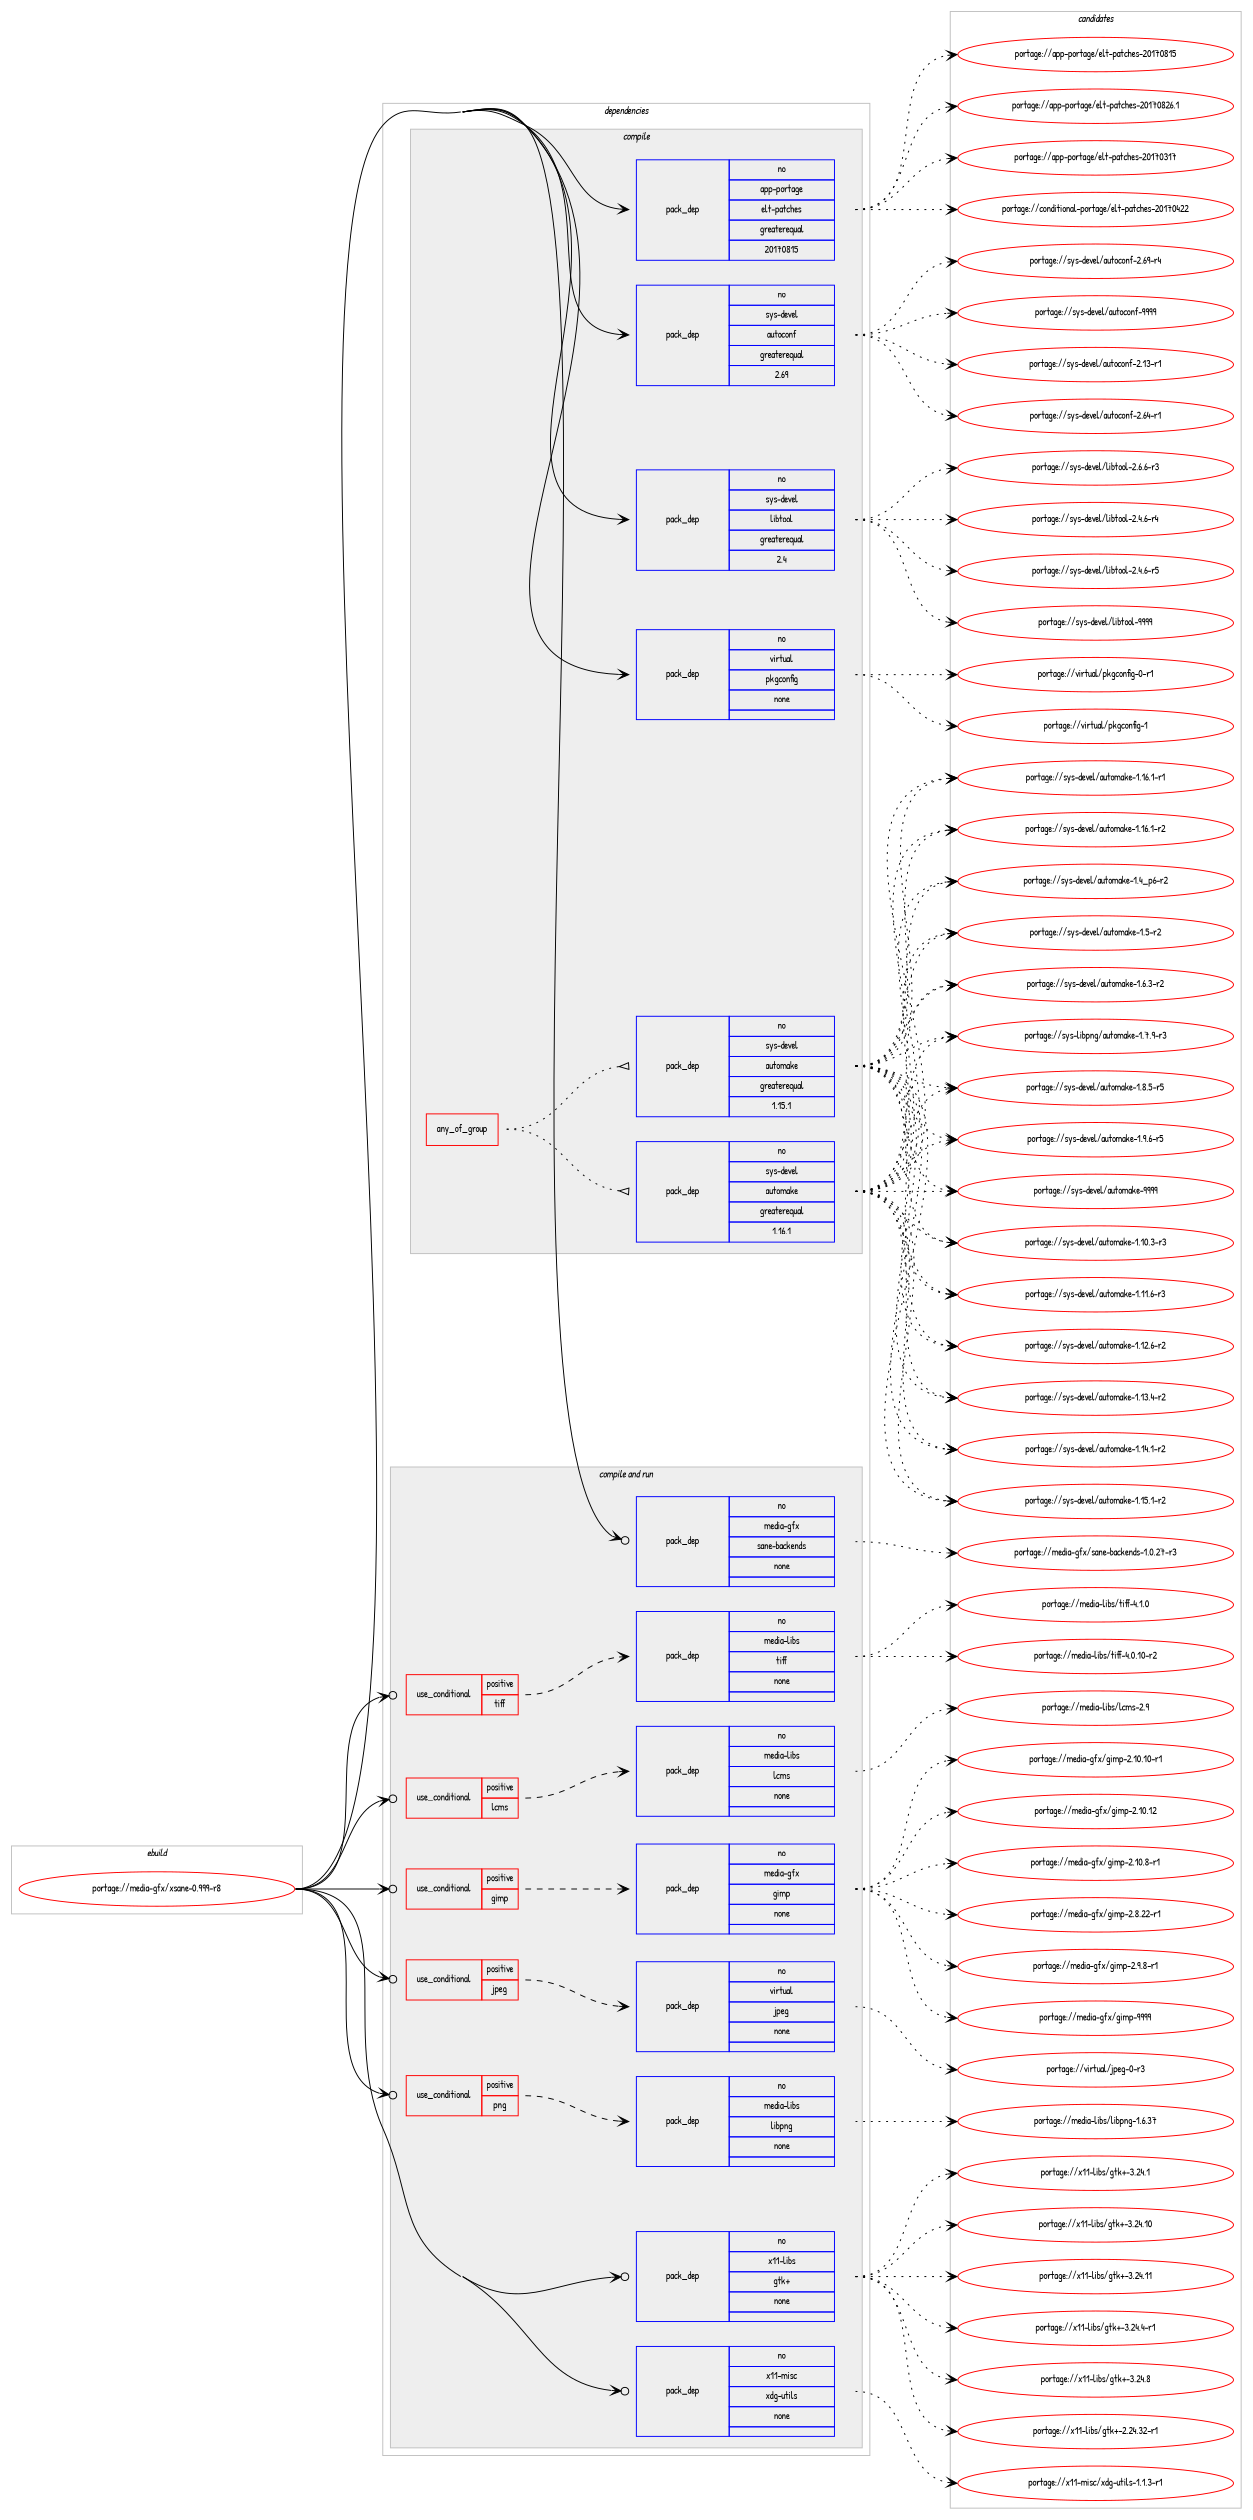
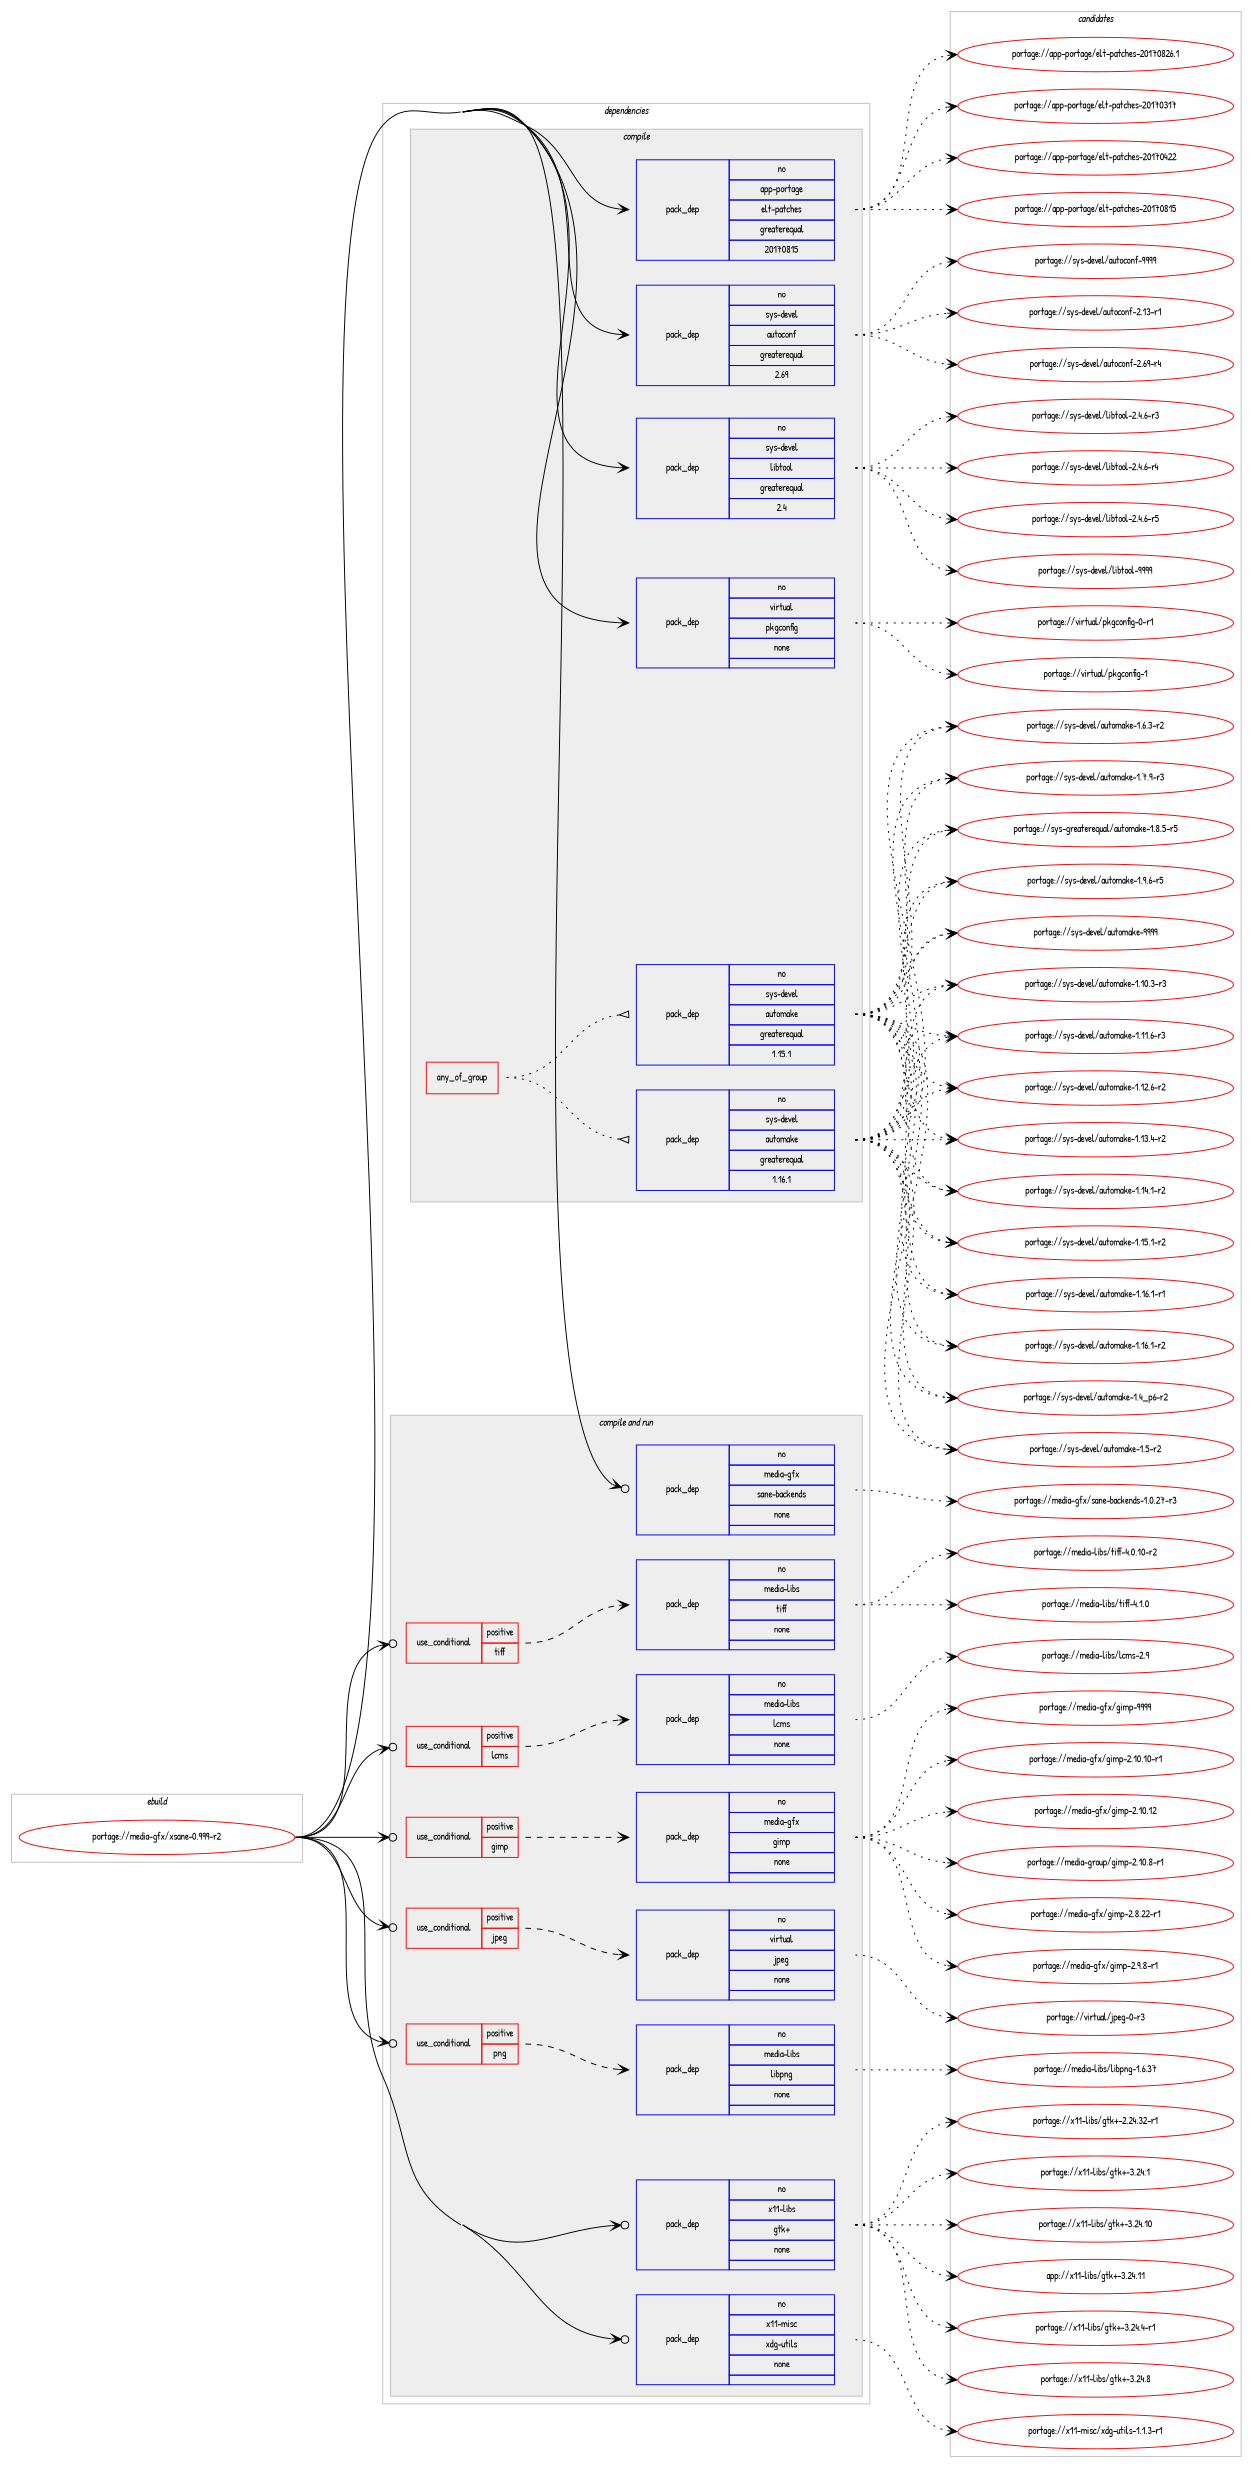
node "portage://conditional-portage/elt-patches-20170422": label "portage://conditional-portage/elt-patches-20170422" -> "portage://app-portage/elt-patches-20170422"
node "portage://sys-devel/autoconf-2.64-r1": removed
node "portage://sys-devel/libtool-2.6.6-r3": label "portage://sys-devel/libtool-2.6.6-r3" -> "portage://sys-devel/libtool-2.4.6-r3"
node "portage://sys-libpng/automake-1.7.9-r3": label "portage://sys-libpng/automake-1.7.9-r3" -> "portage://sys-devel/automake-1.7.9-r3"
node "portage://sys-devel/automake-1.8.5-r5": label "portage://sys-devel/automake-1.8.5-r5" -> "portage://sys-greaterequal/automake-1.8.5-r5"
node "portage://media-gfx/gimp-2.10.8-r1": label "portage://media-gfx/gimp-2.10.8-r1" -> "portage://media-group/gimp-2.10.8-r1"
node "portage://media-gfx/xsane-0.999-r8": label "portage://media-gfx/xsane-0.999-r8" -> "portage://media-gfx/xsane-0.999-r2"
node "portage://x11-libs/gtk+-3.24.11": label "portage://x11-libs/gtk+-3.24.11" -> "app://x11-libs/gtk+-3.24.11"
